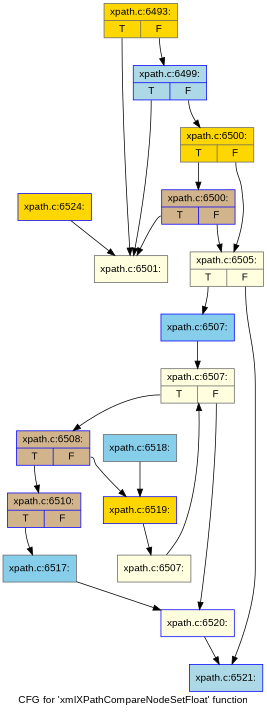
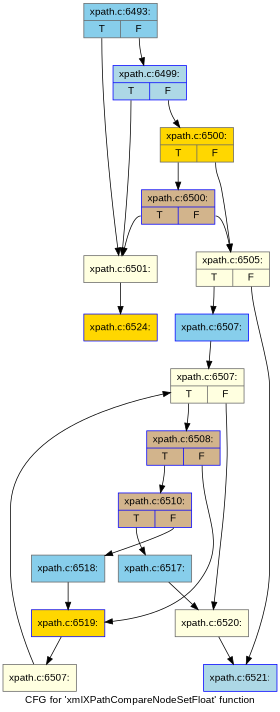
node "xpath.c:6493:": fillcolor gold -> skyblue
edge "xpath.c:6524:" -> "xpath.c:6501:": reversed
edge "xpath.c:6510:" -> "xpath.c:6518:": added
node "xpath.c:6520:": color blue -> gray40
